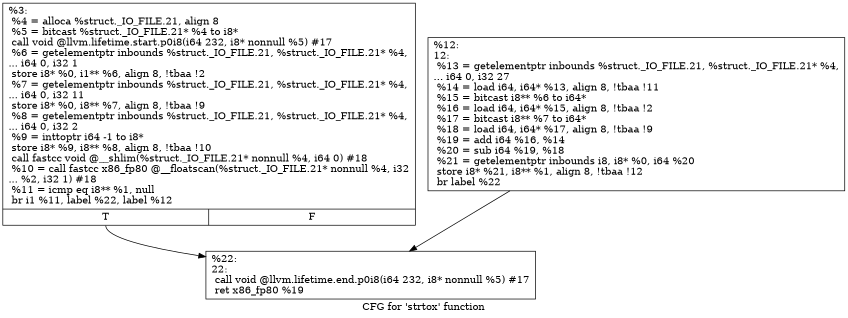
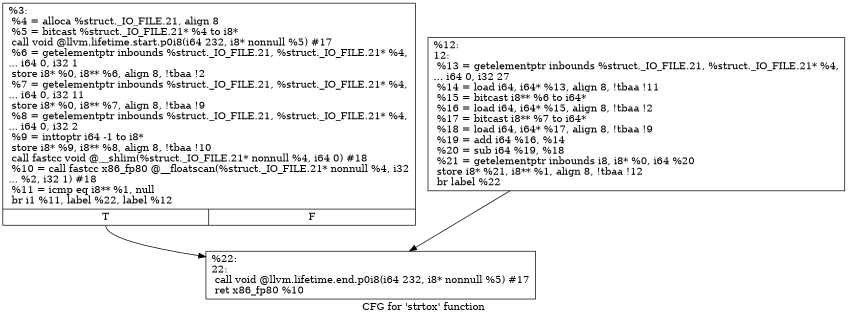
node "%3:": text "store i8* %0, i1** %6, align 8, !tbaa !2" -> "store i8* %0, i8** %6, align 8, !tbaa !2"
node "%22:": text "ret x86_fp80 %19" -> "ret x86_fp80 %10"
